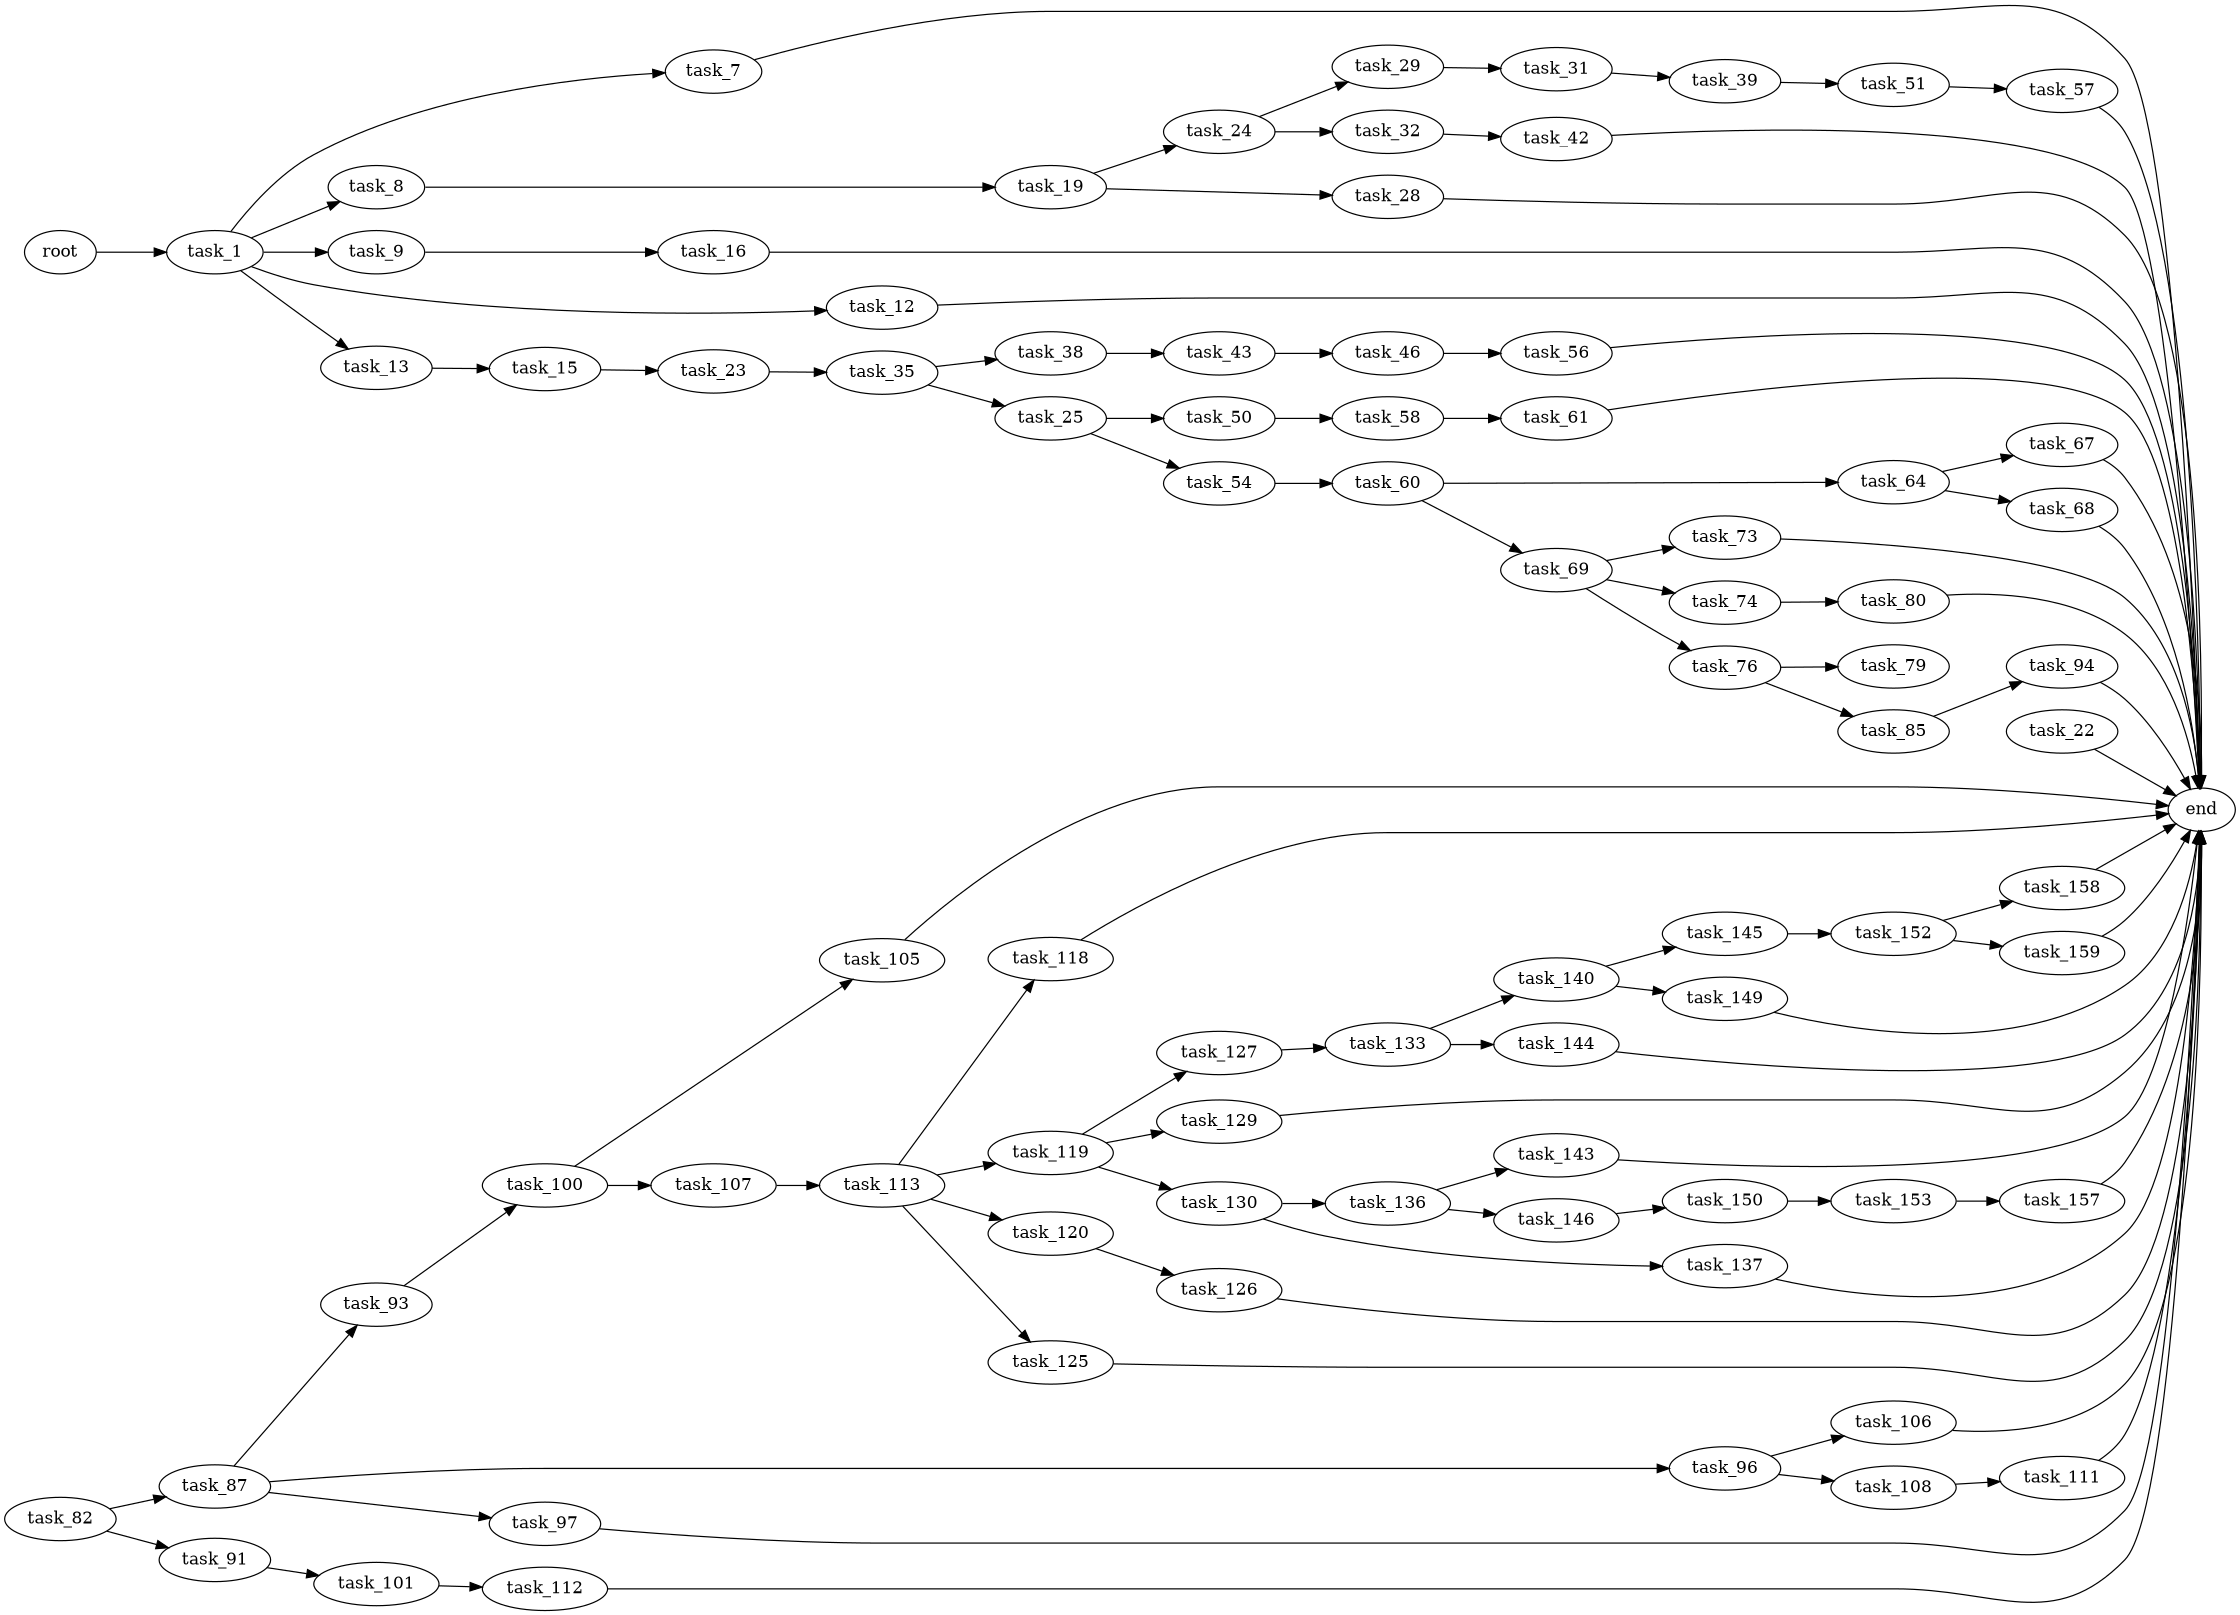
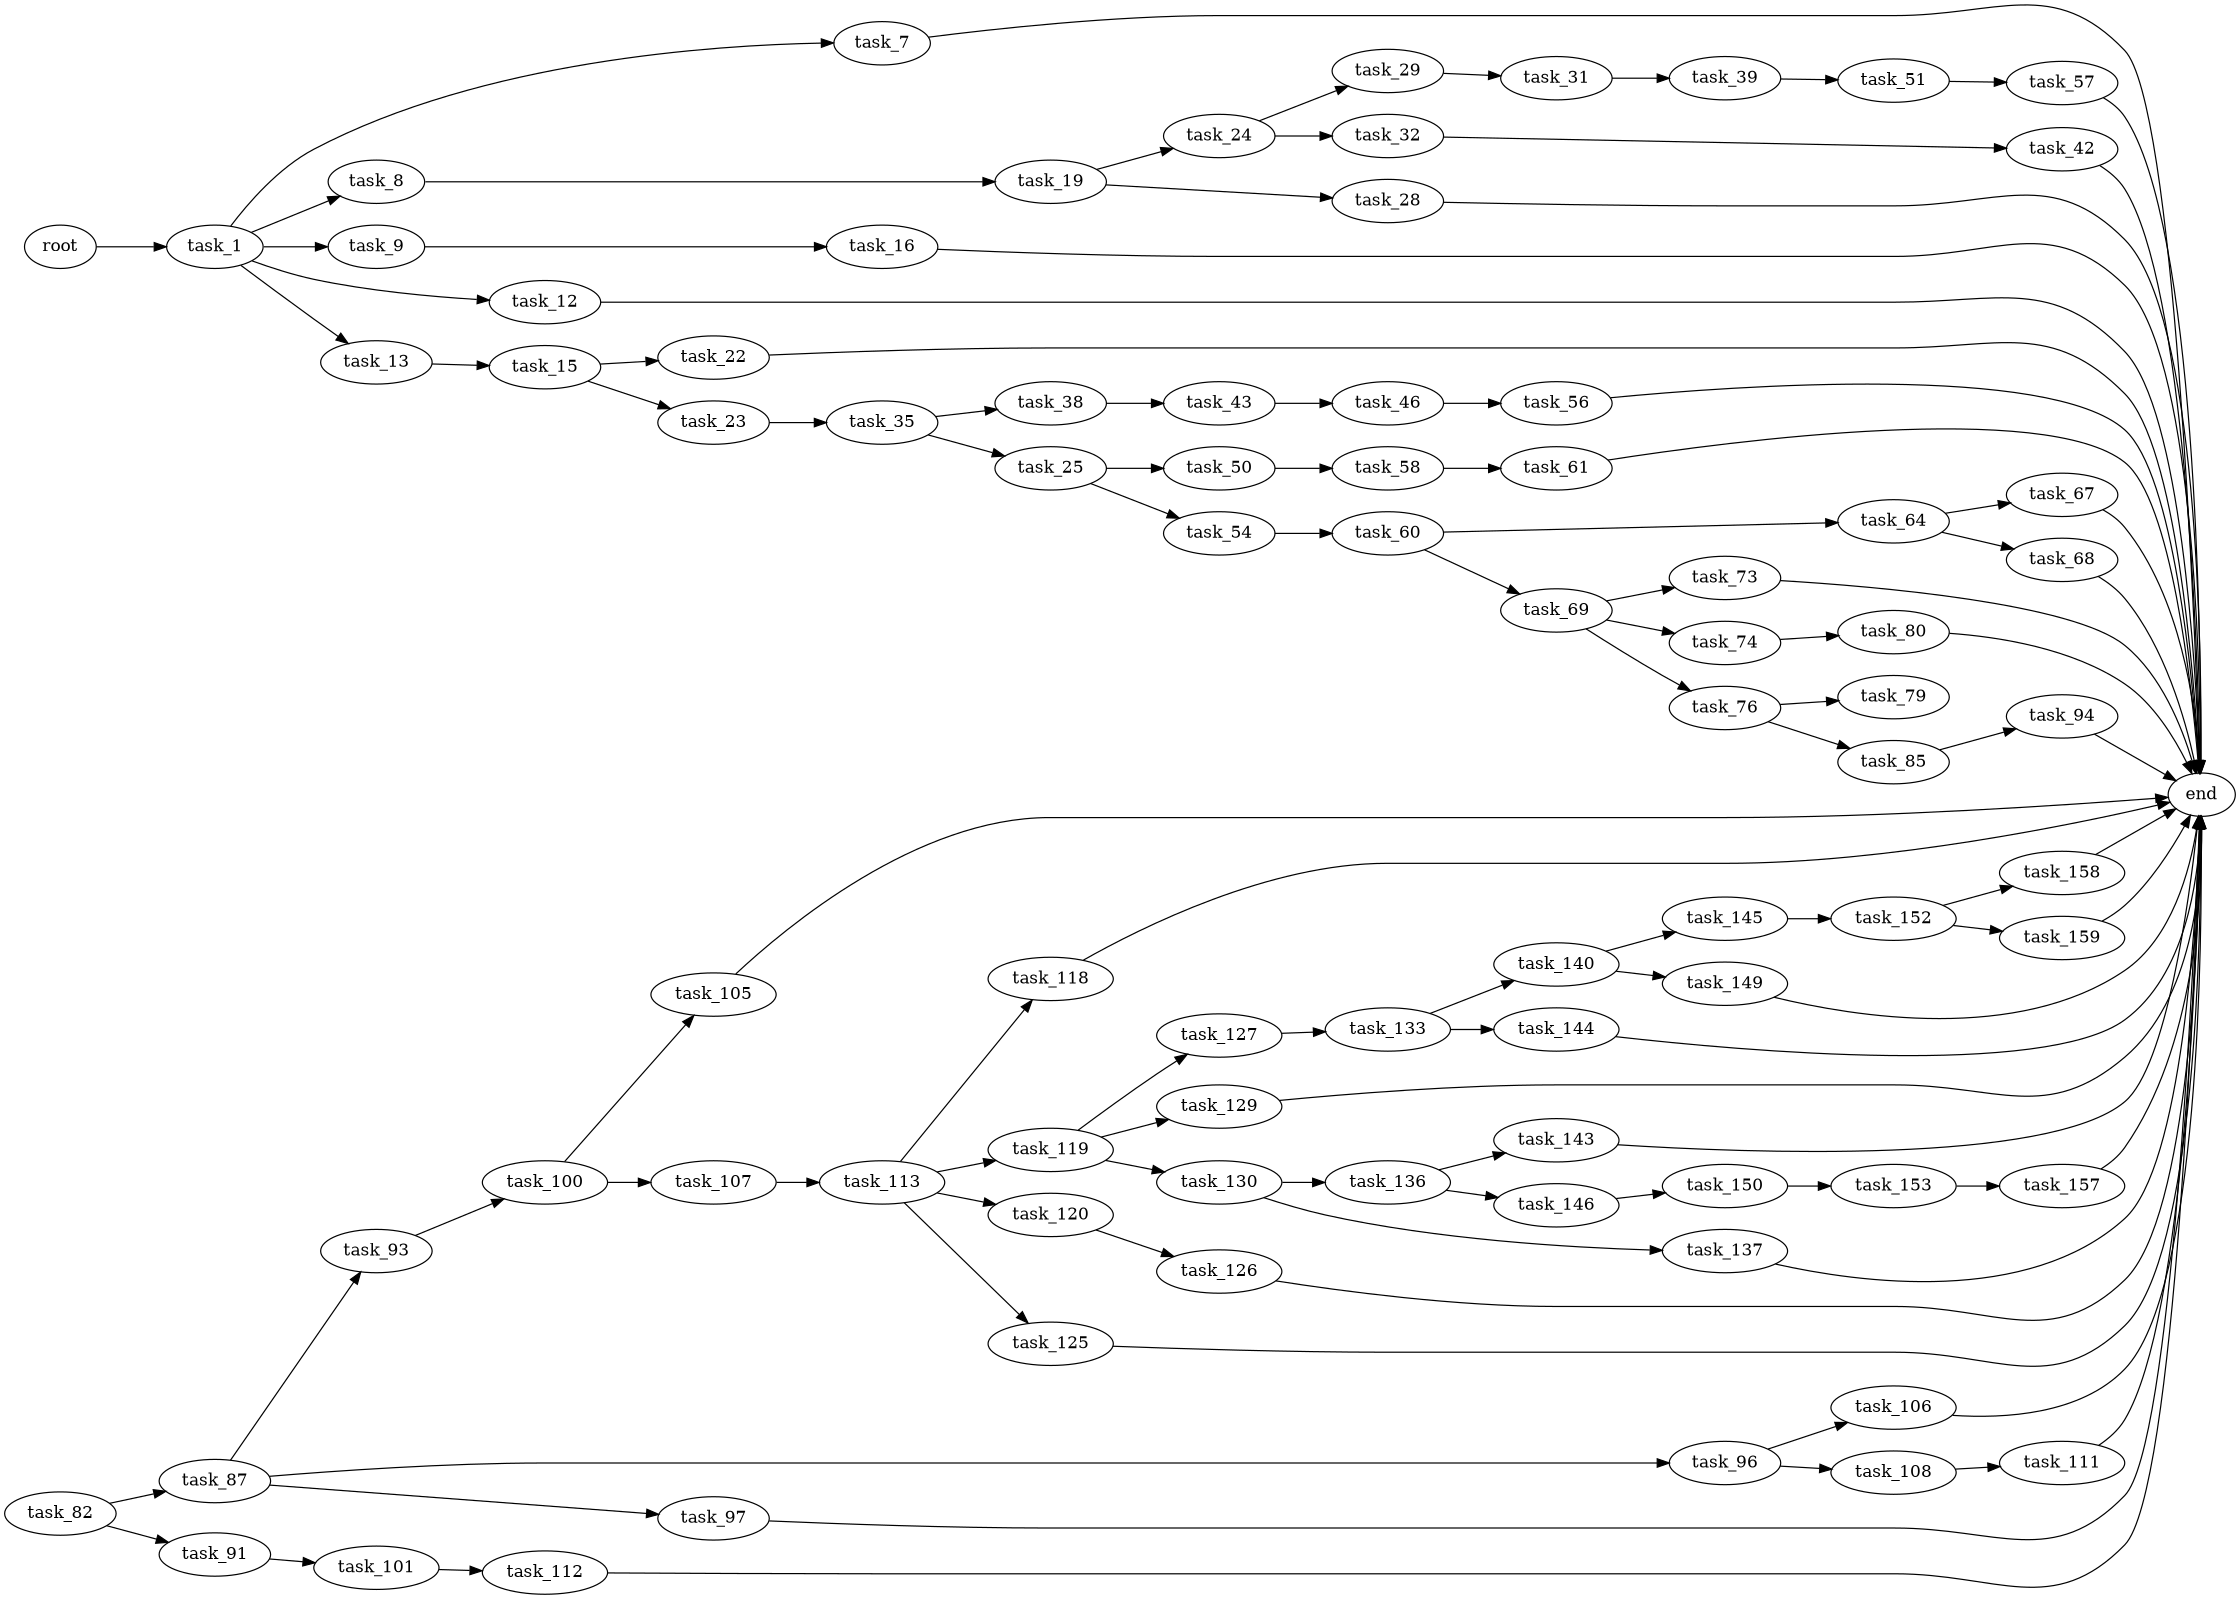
edge "task_15" -> "task_22": added
